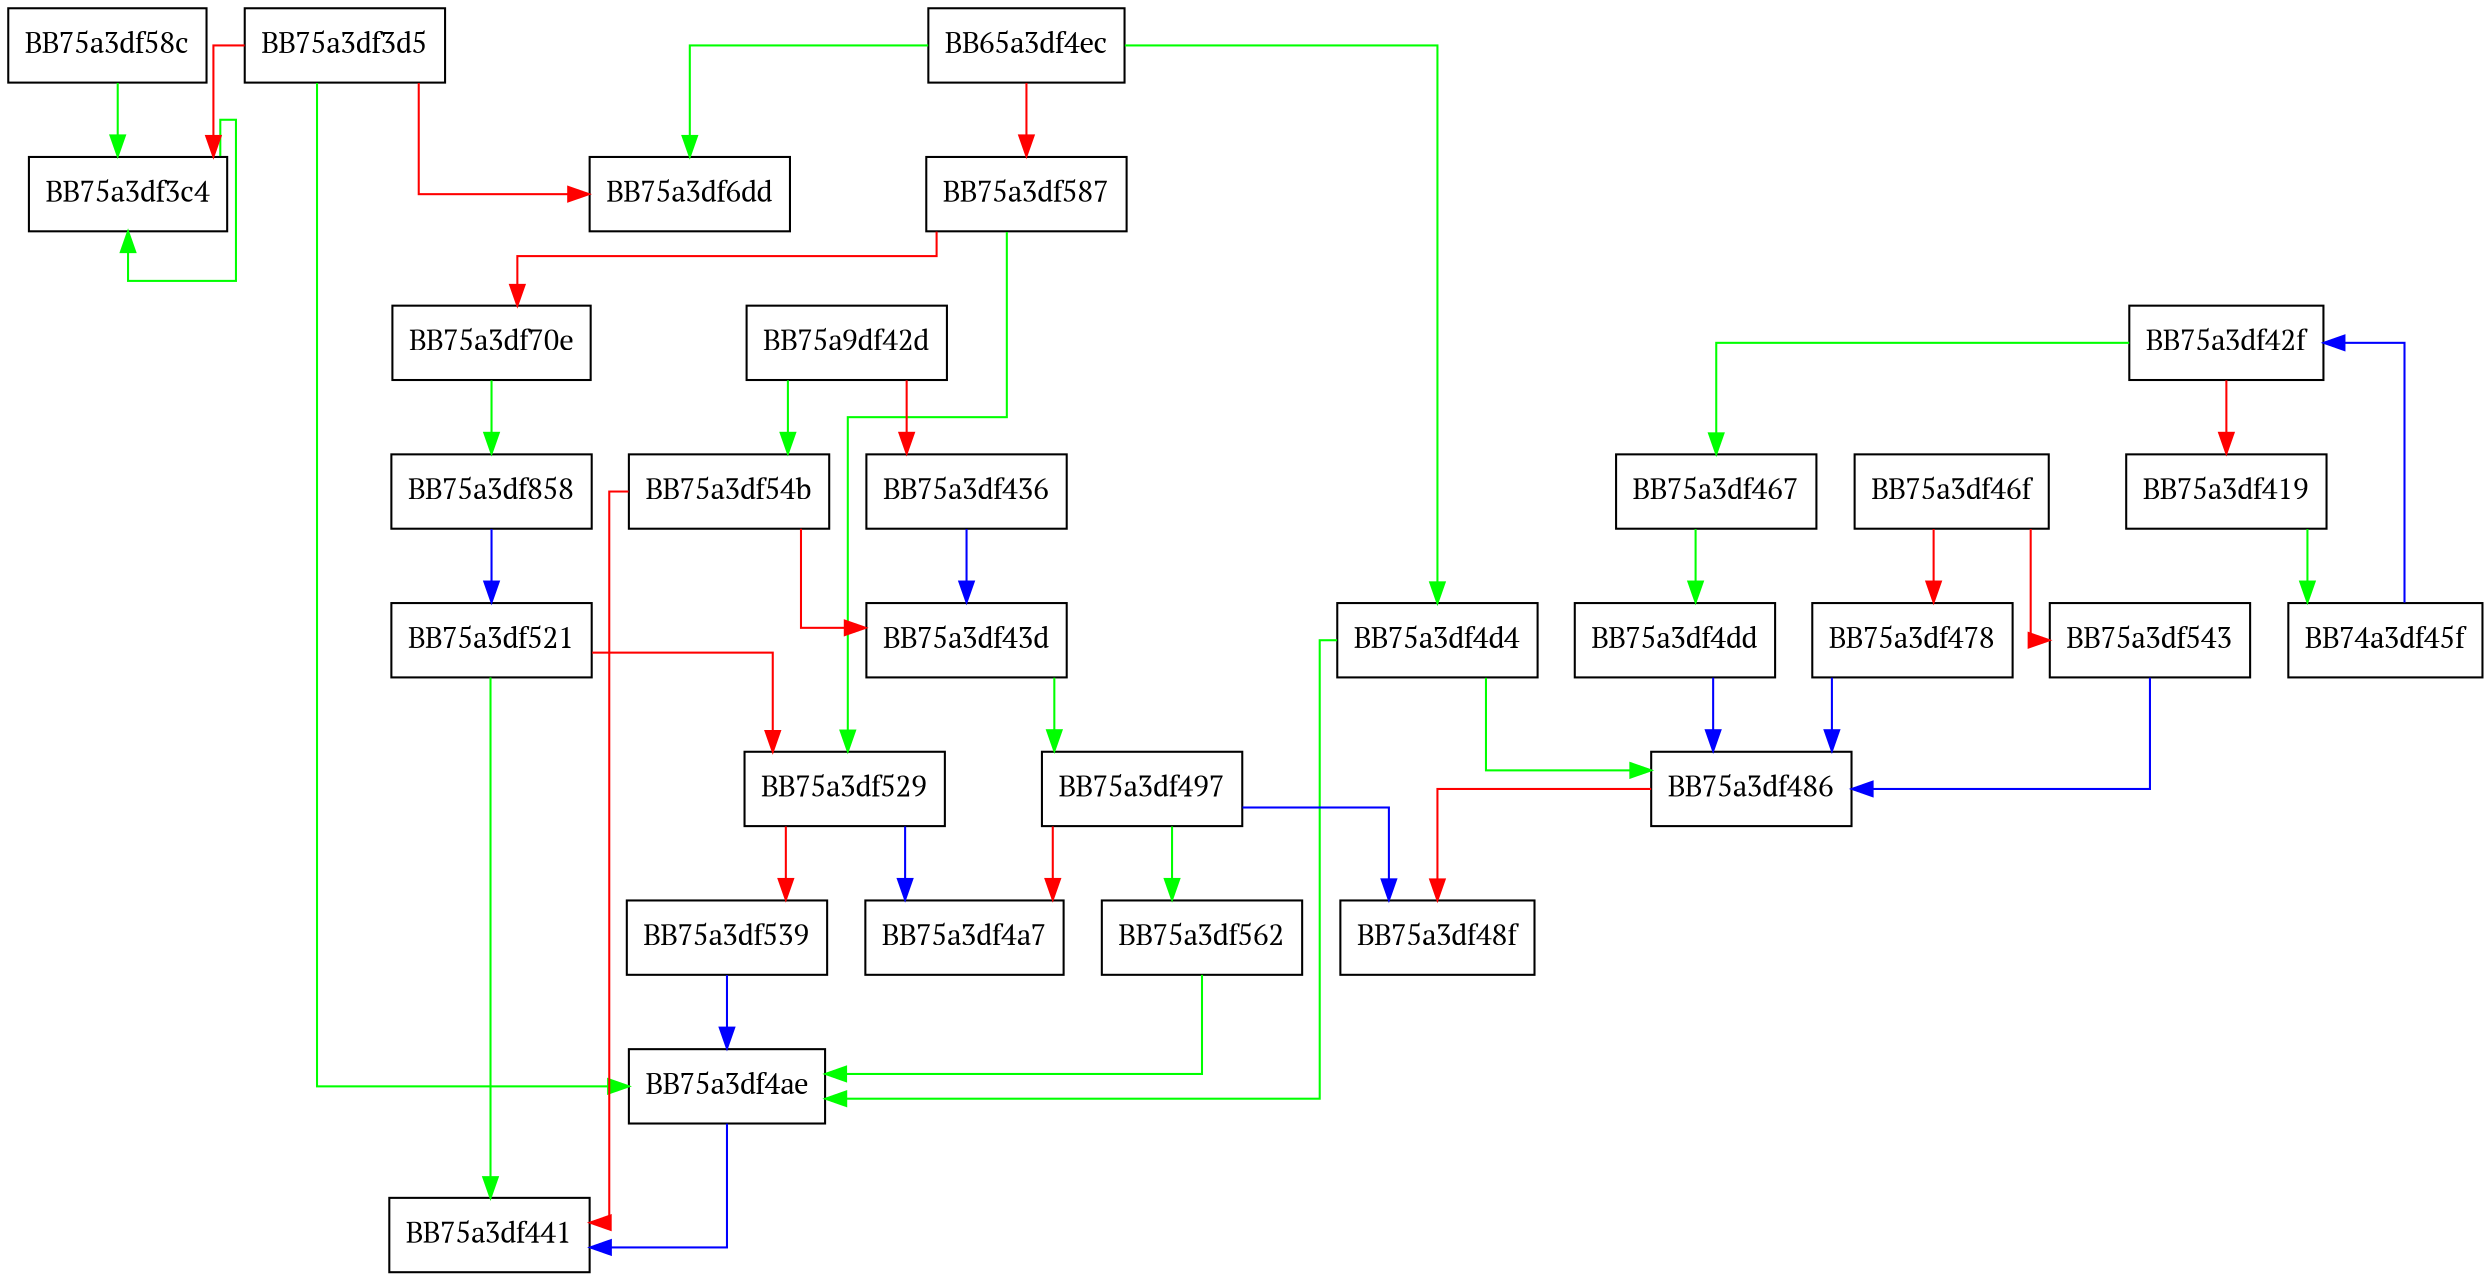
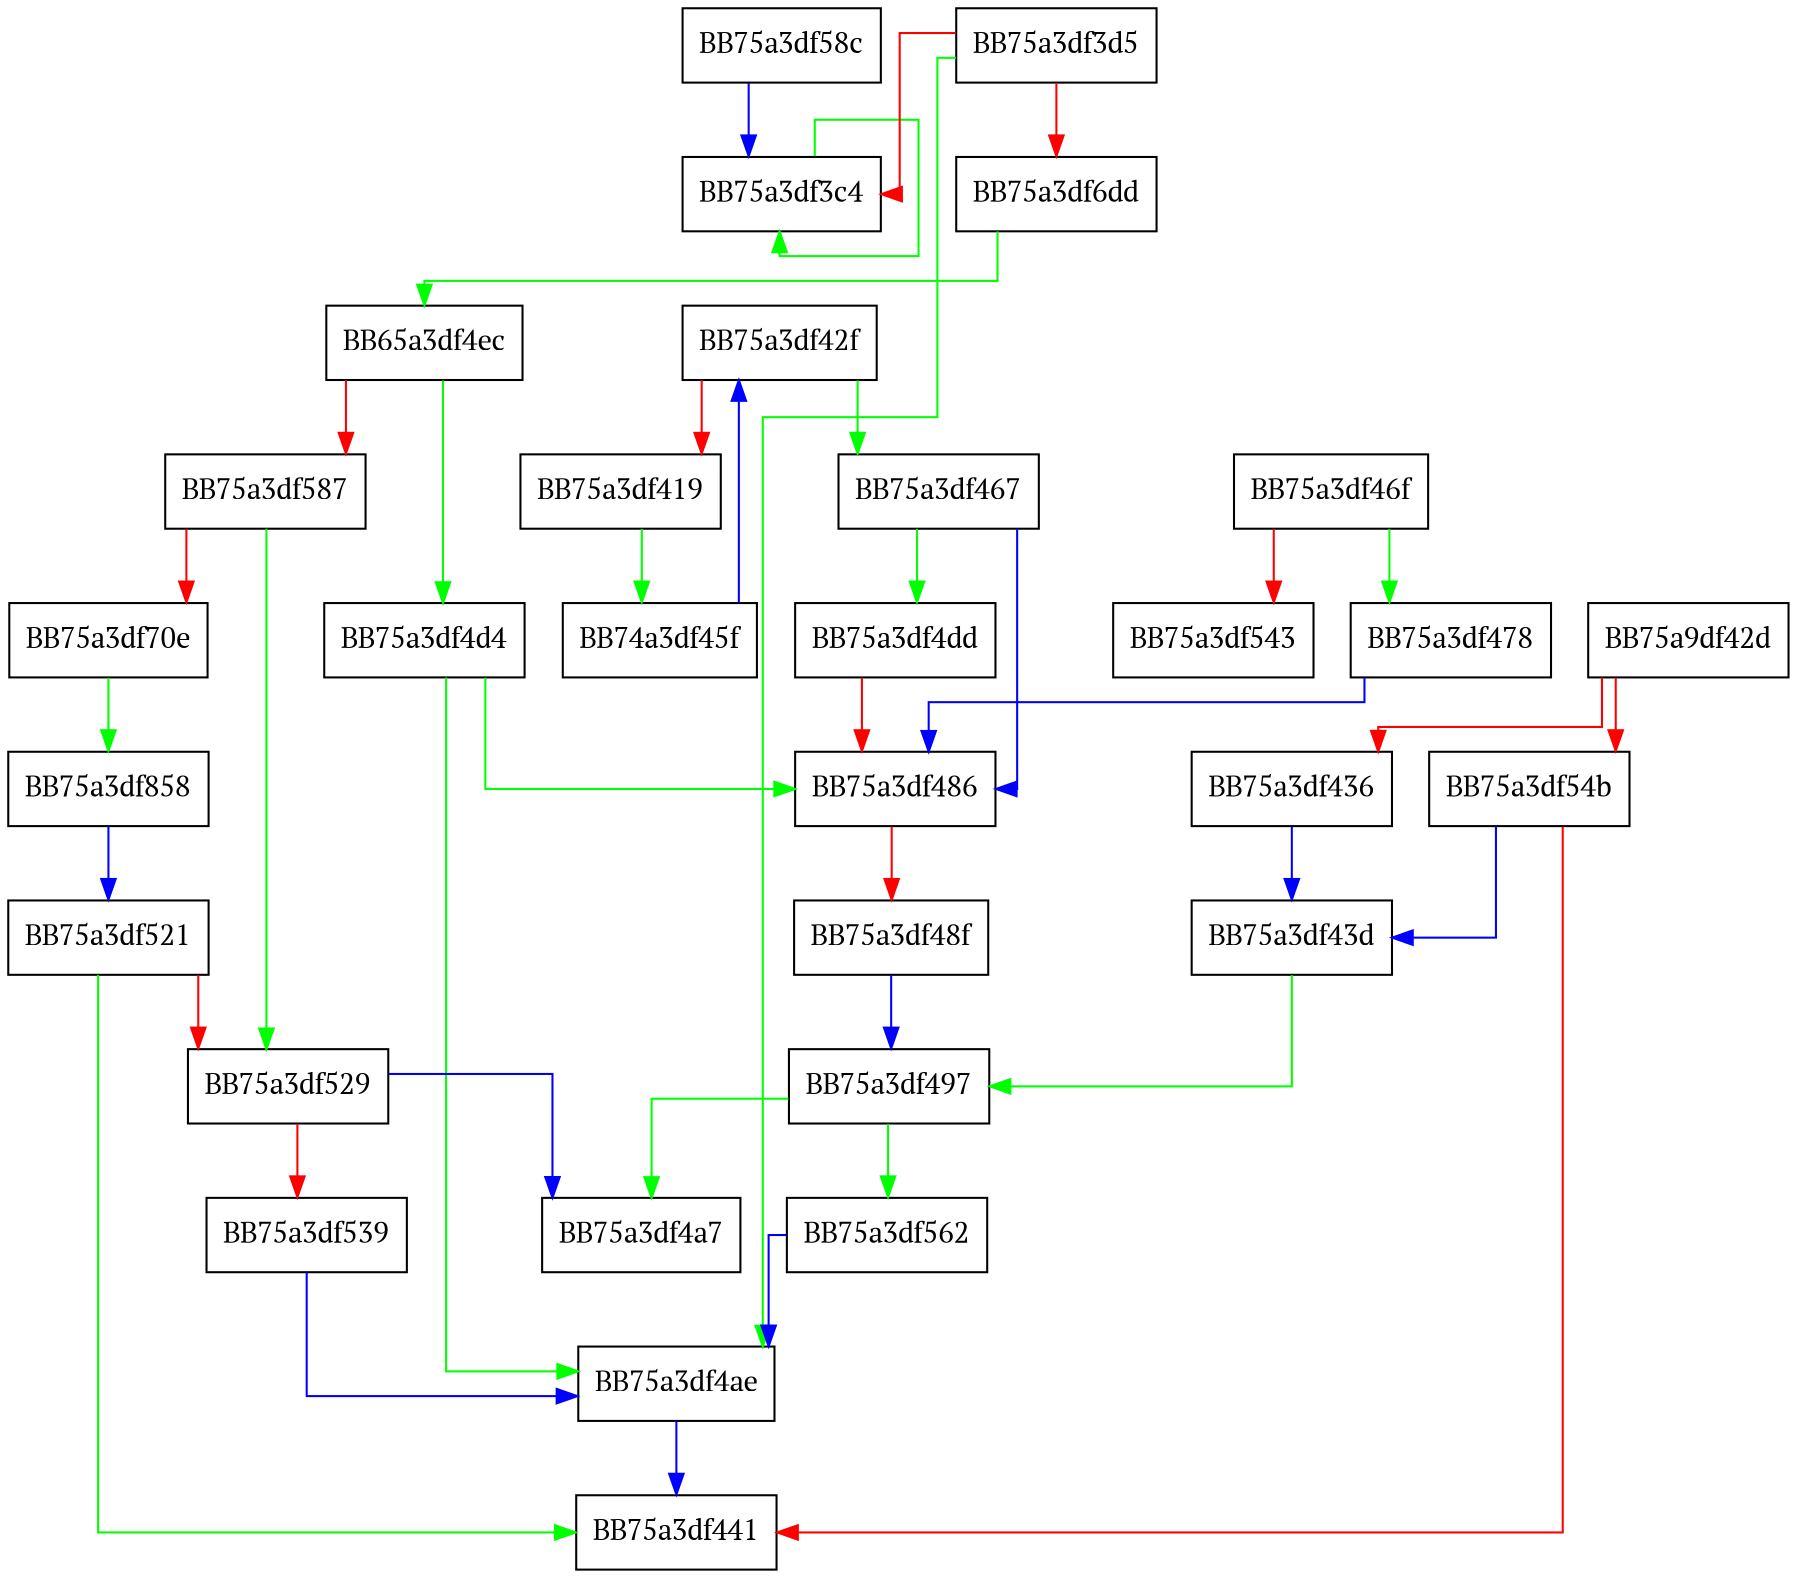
edge "BB65a3df4ec" -> "BB75a3df6dd": reversed
edge "BB75a3df58c" -> "BB75a3df3c4": color green -> blue
edge "BB75a9df42d" -> "BB75a3df54b": color green -> red
edge "BB75a3df46f" -> "BB75a3df478": color red -> green
edge "BB75a3df54b" -> "BB75a3df43d": color red -> blue
edge "BB75a3df4dd" -> "BB75a3df486": color blue -> red
edge "BB75a3df543" -> "BB75a3df486": now "BB75a3df467" -> "BB75a3df486"
edge "BB75a3df497" -> "BB75a3df48f": reversed
edge "BB75a3df497" -> "BB75a3df4a7": color red -> green
edge "BB75a3df562" -> "BB75a3df4ae": color green -> blue
